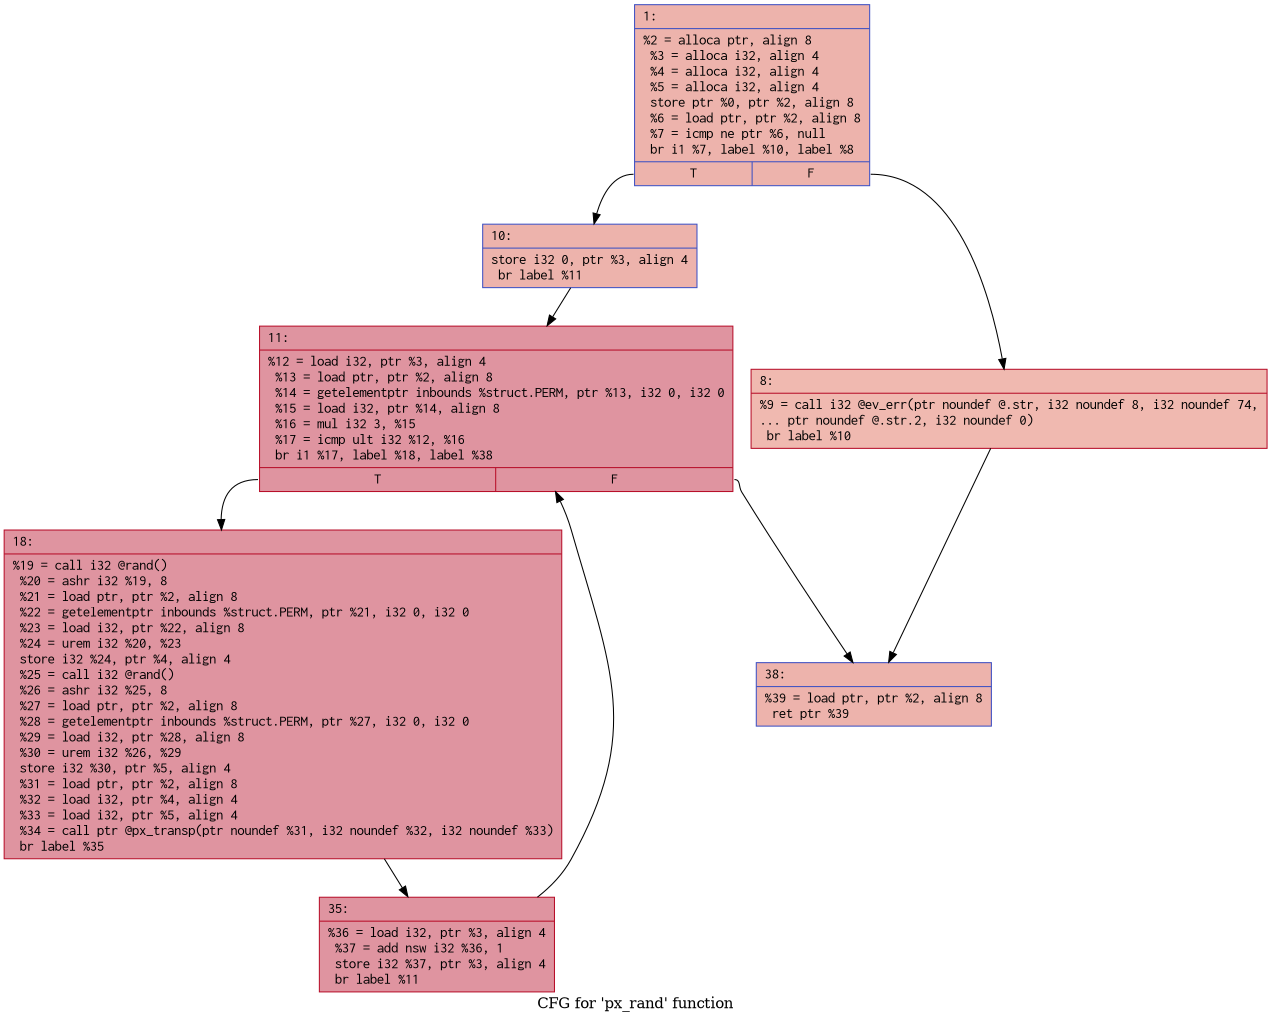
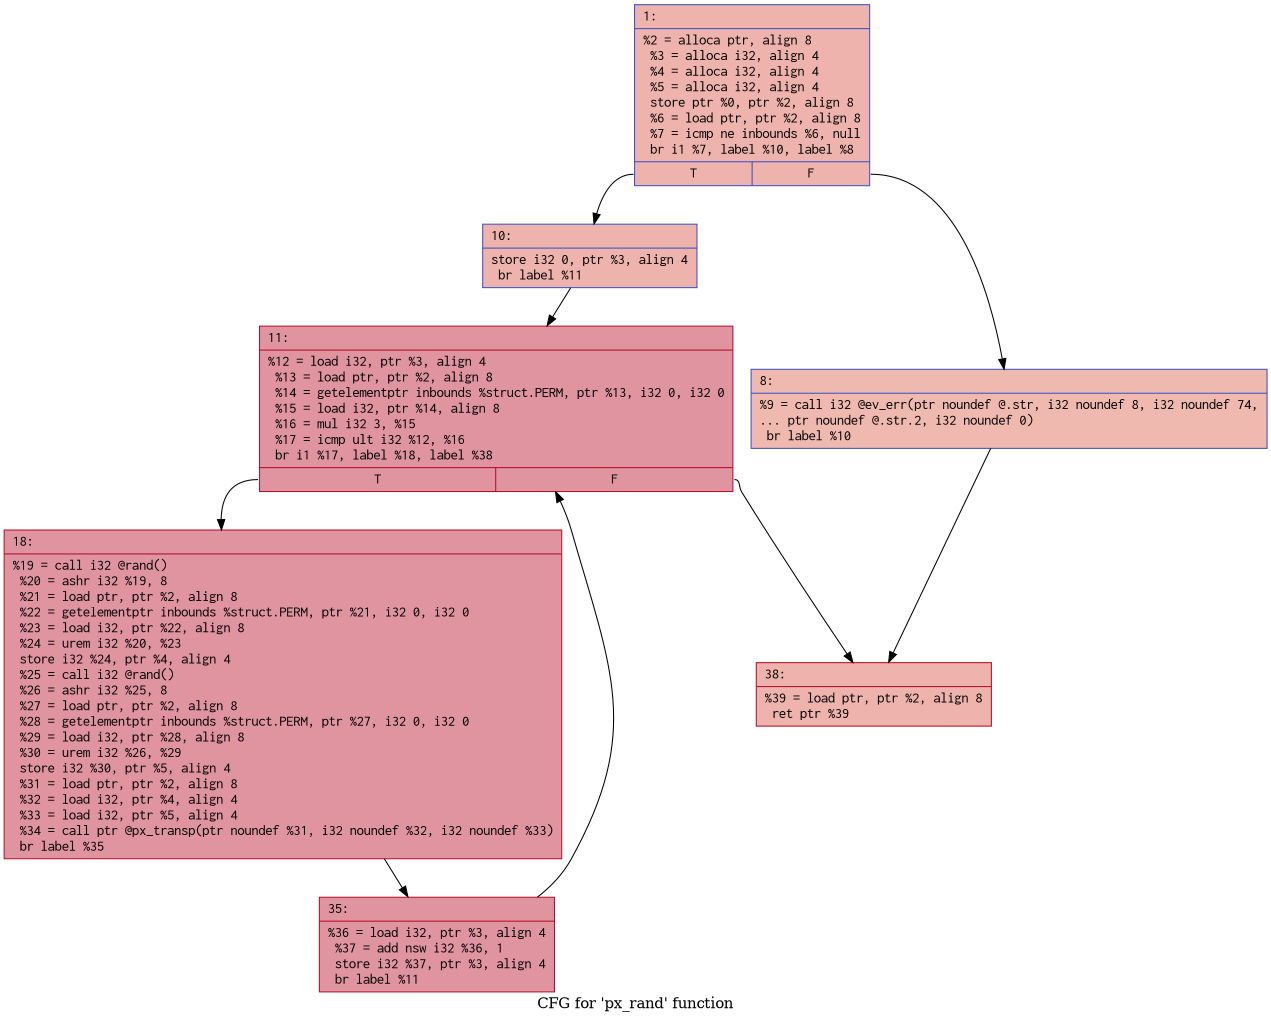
node "1:": text "%7 = icmp ne ptr %6, null" -> "%7 = icmp ne inbounds %6, null"
node "8:": color #b70d28ff -> #3d50c3ff
node "38:": color #3d50c3ff -> #b70d28ff
